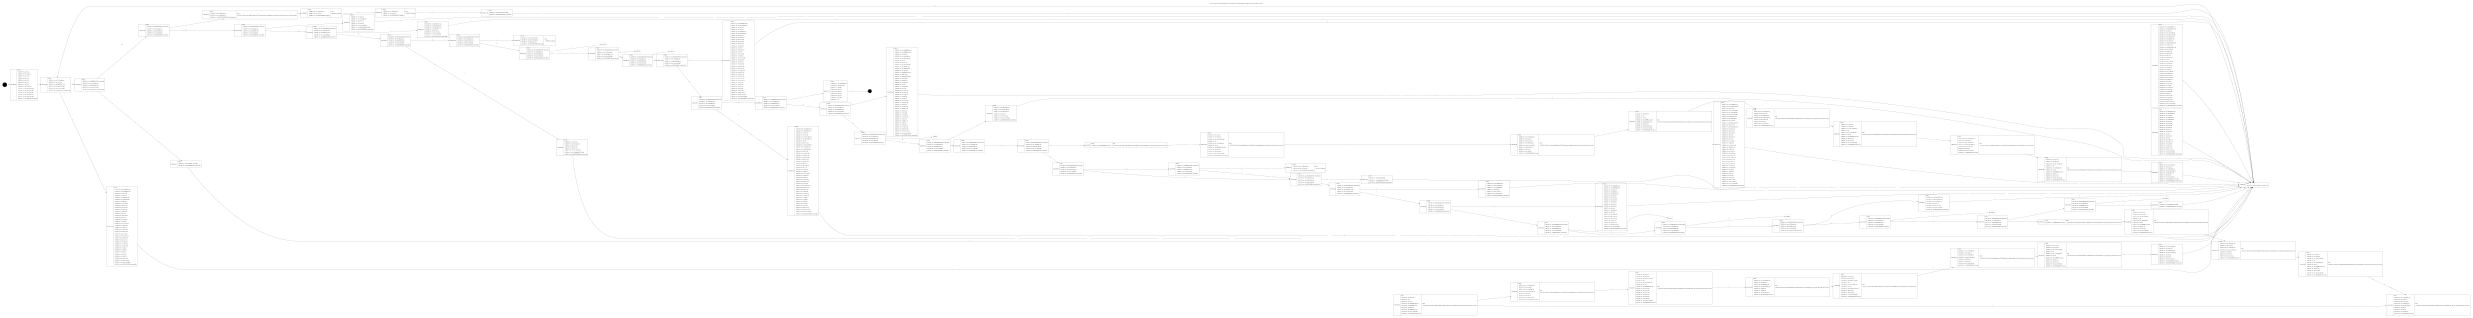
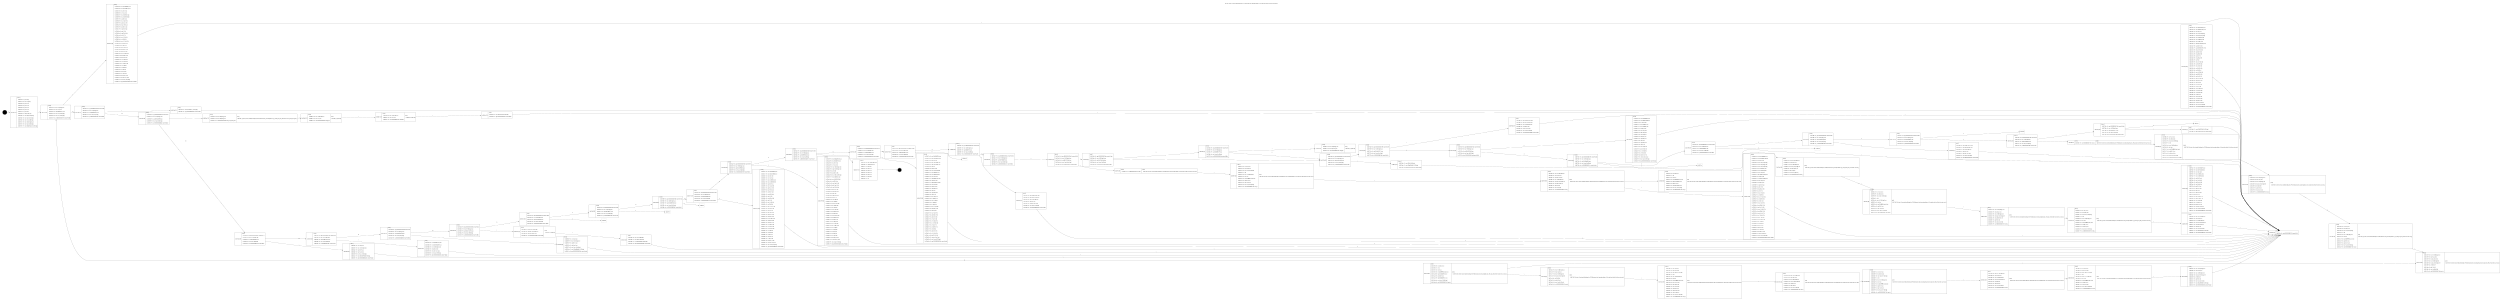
node "0x401e02 [23]": added
